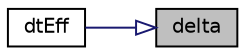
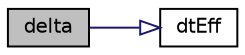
edge "dtEff" -> "delta": reversed
